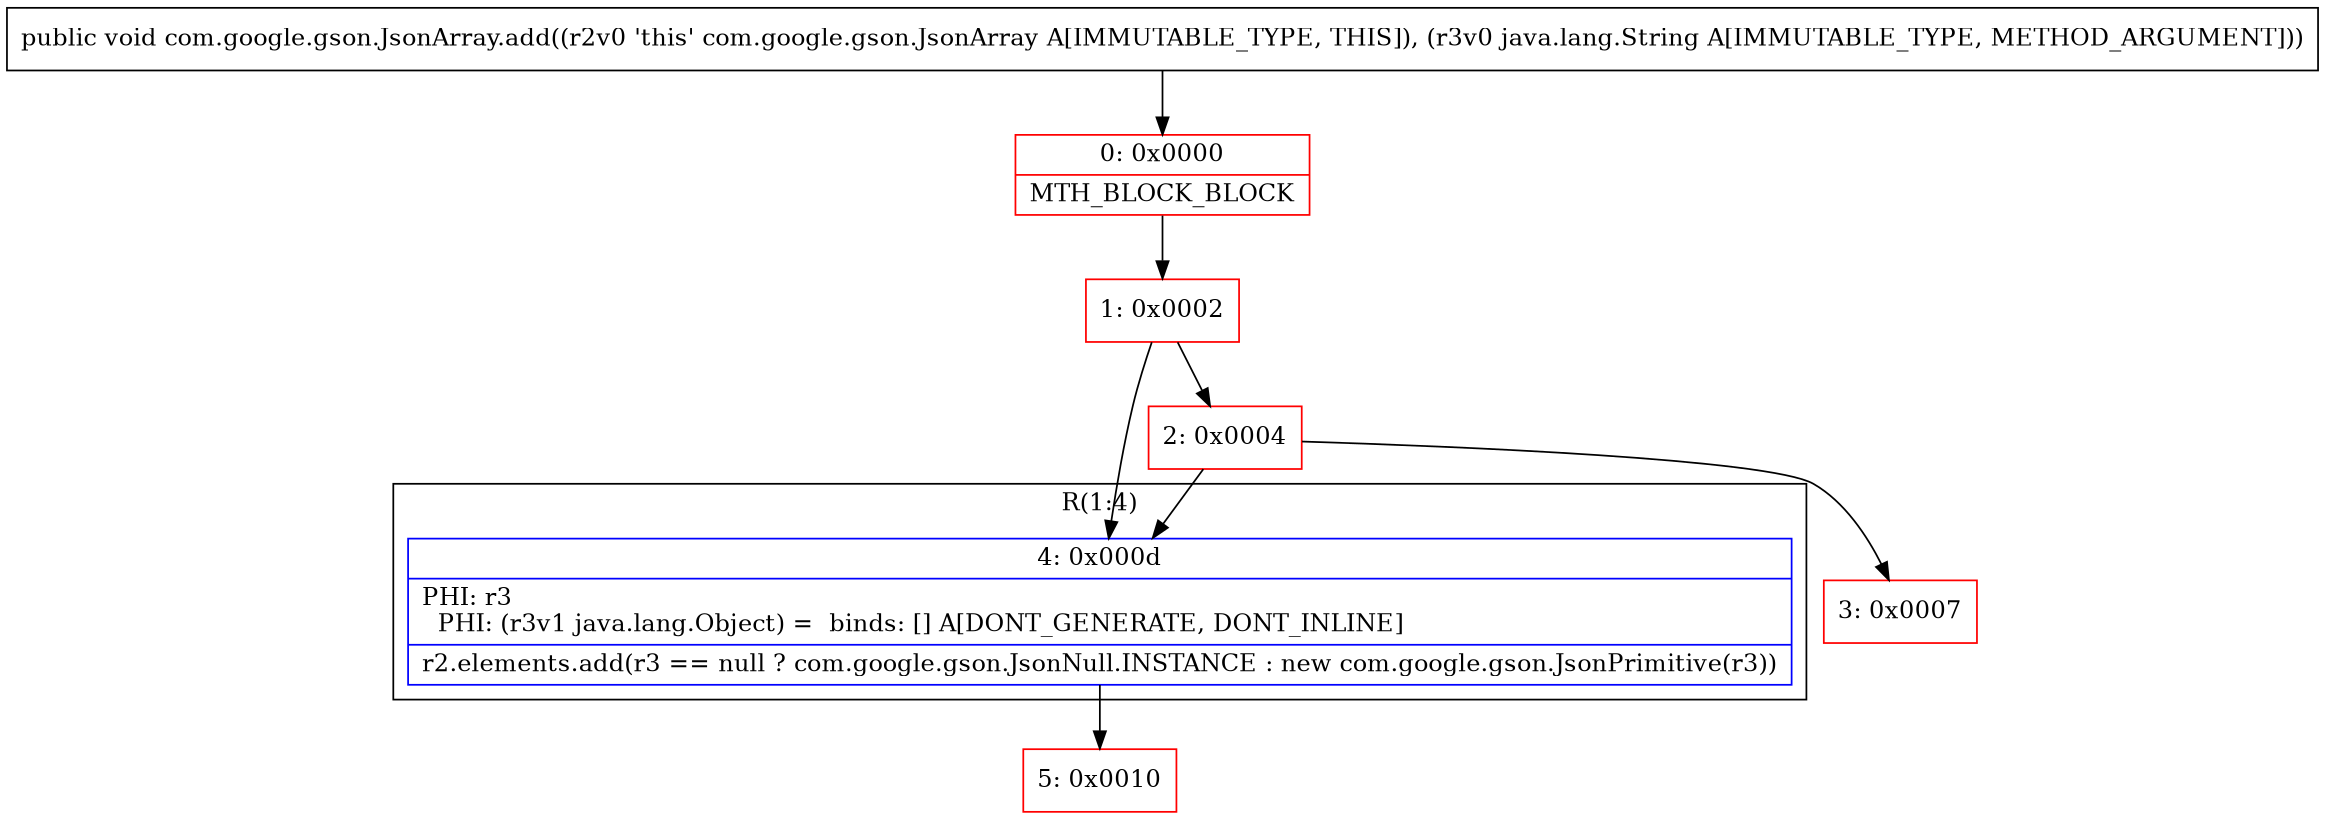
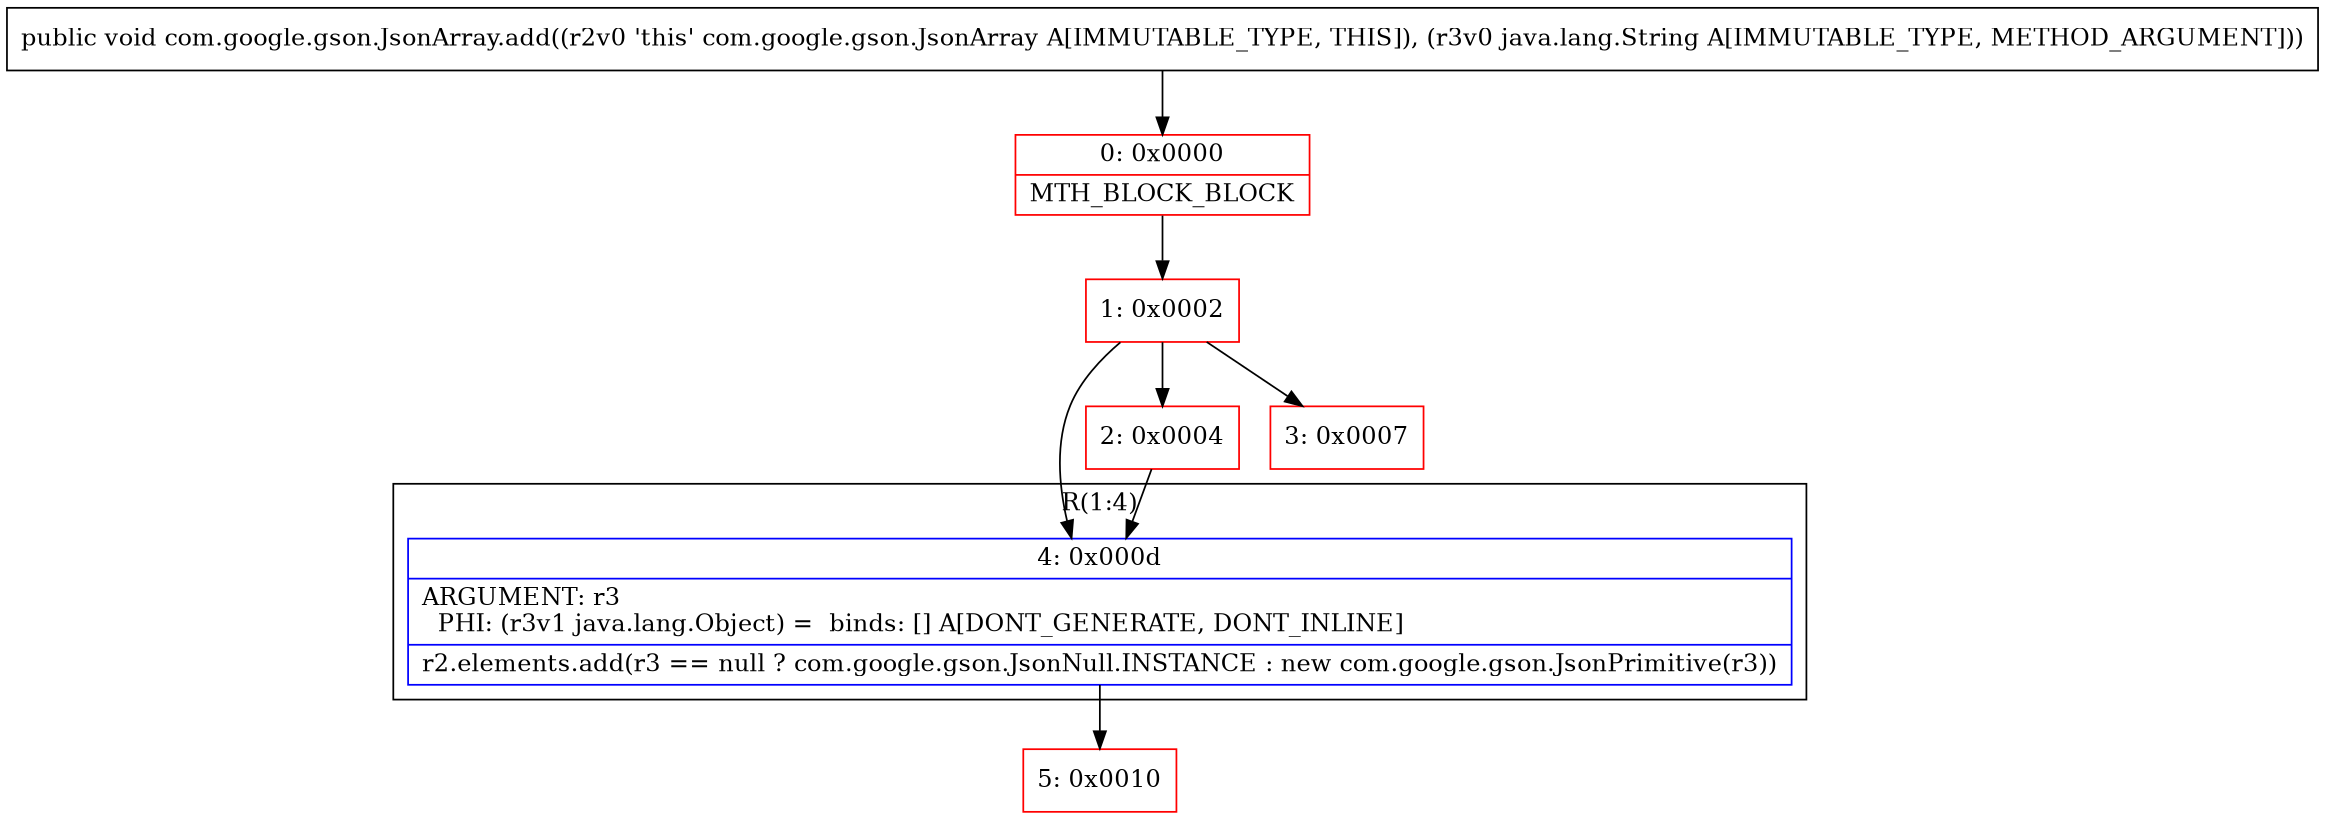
edge "2: 0x0004" -> "3: 0x0007": now "1: 0x0002" -> "3: 0x0007"
node "4: 0x000d": text "PHI: r3" -> "ARGUMENT: r3"
